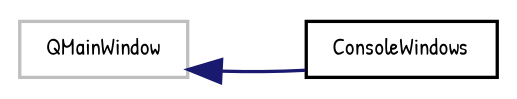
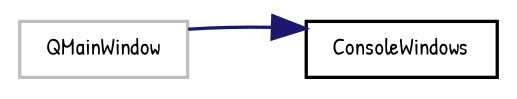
edge "ConsoleWindows" -> "QMainWindow": reversed
